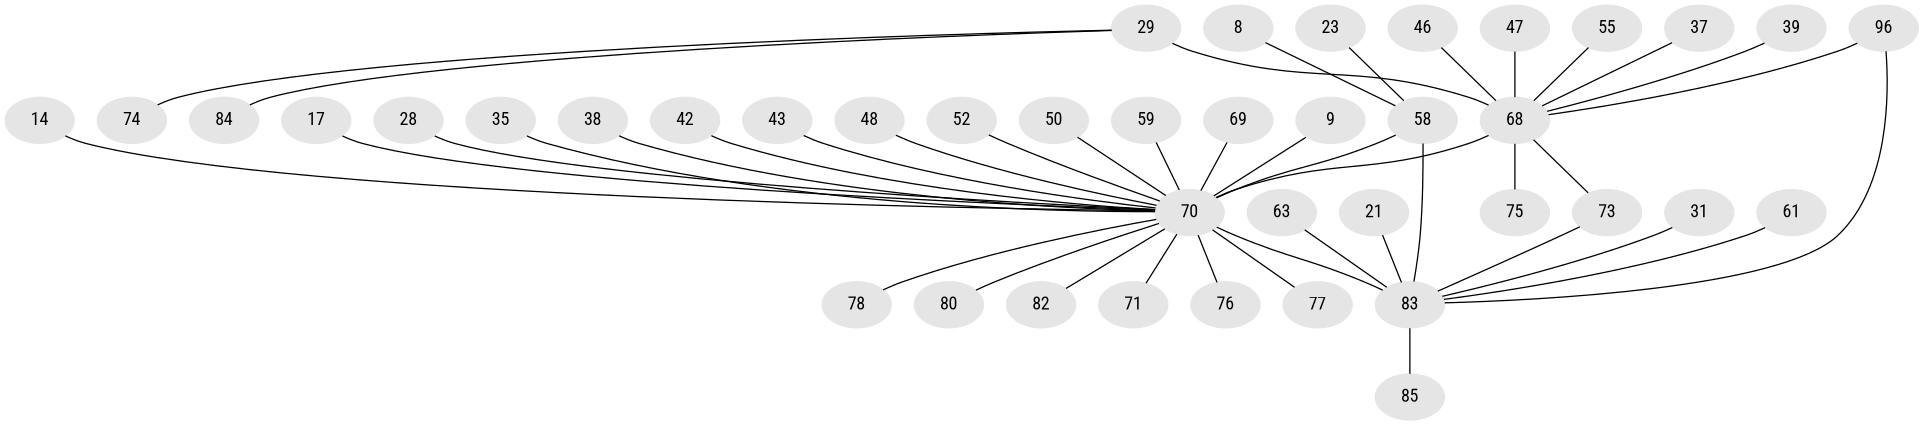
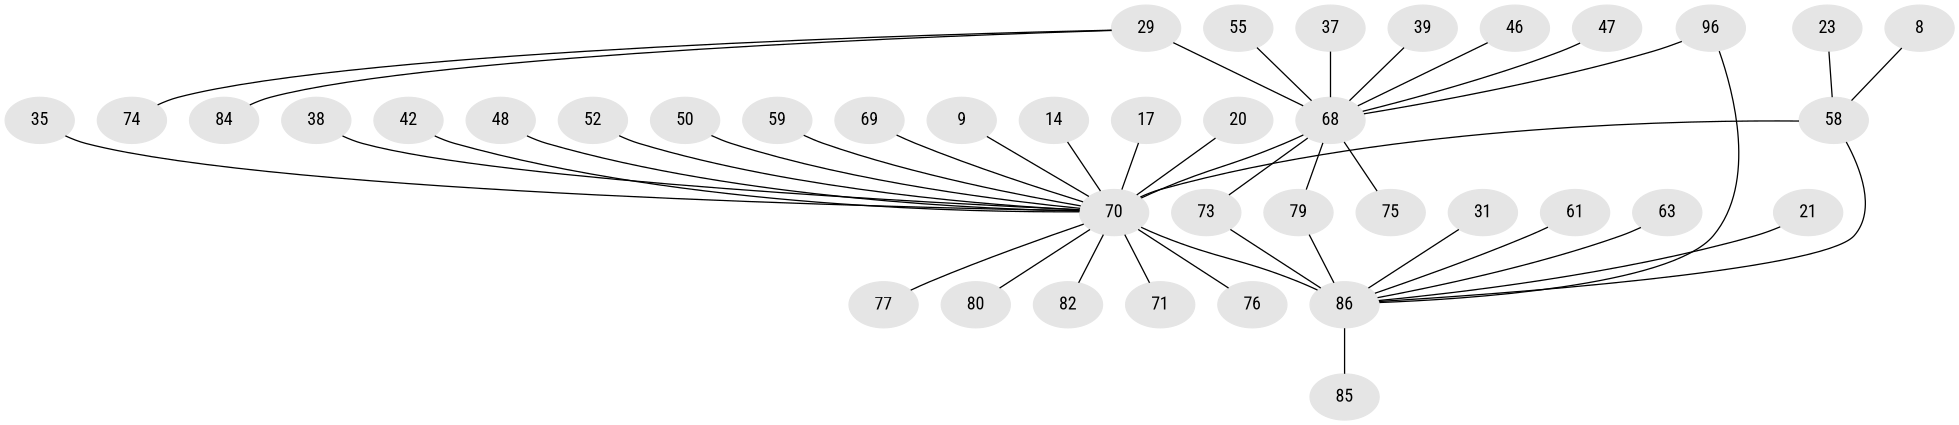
node "28": label "28" -> "20"
node "43": removed
node "79": added
node "78": removed
node "83": label "83" -> "86"
